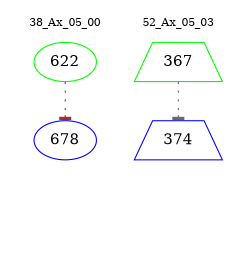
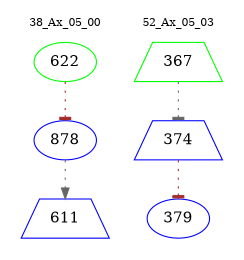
node "678": label "678" -> "878"
node "611": added
node "379": added
